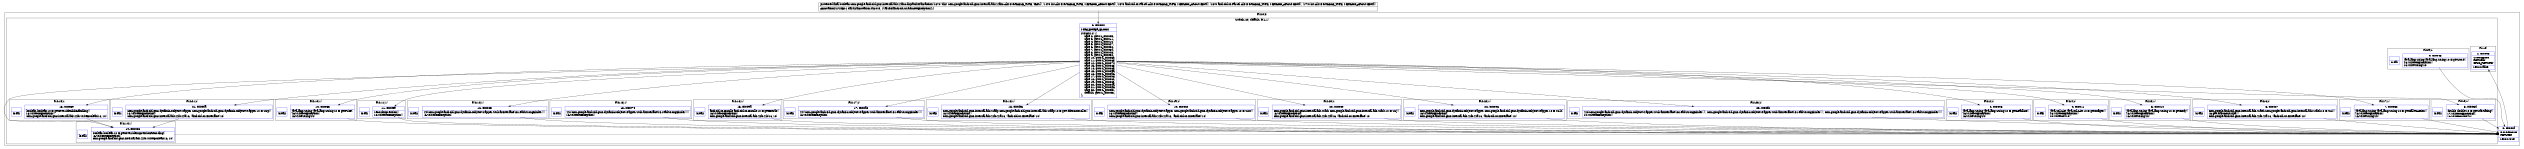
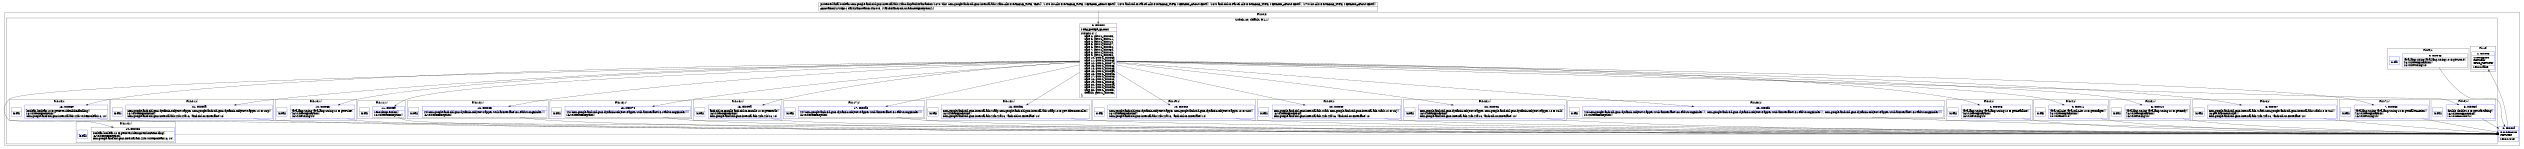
edge "0: 0x0000" -> "13: 0x0074": added
node "8: 0x003d": text "r7.writeNoException()" -> "r6.writeNoException()"
edge "15: 0x008e" -> "14: 0x0083": now "15: 0x008e" -> "3: 0x000f"
edge "21: 0x00da" -> "14: 0x0083": now "21: 0x00da" -> "3: 0x000f"
